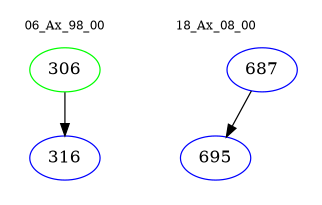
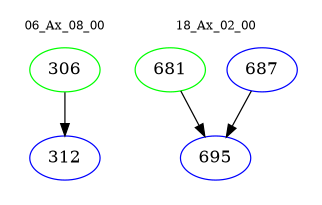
cluster "06_Ax_98_00": label "06_Ax_98_00" -> "06_Ax_08_00"
cluster "18_Ax_08_00": label "18_Ax_08_00" -> "18_Ax_02_00"
node "681": added
node "316": label "316" -> "312"
